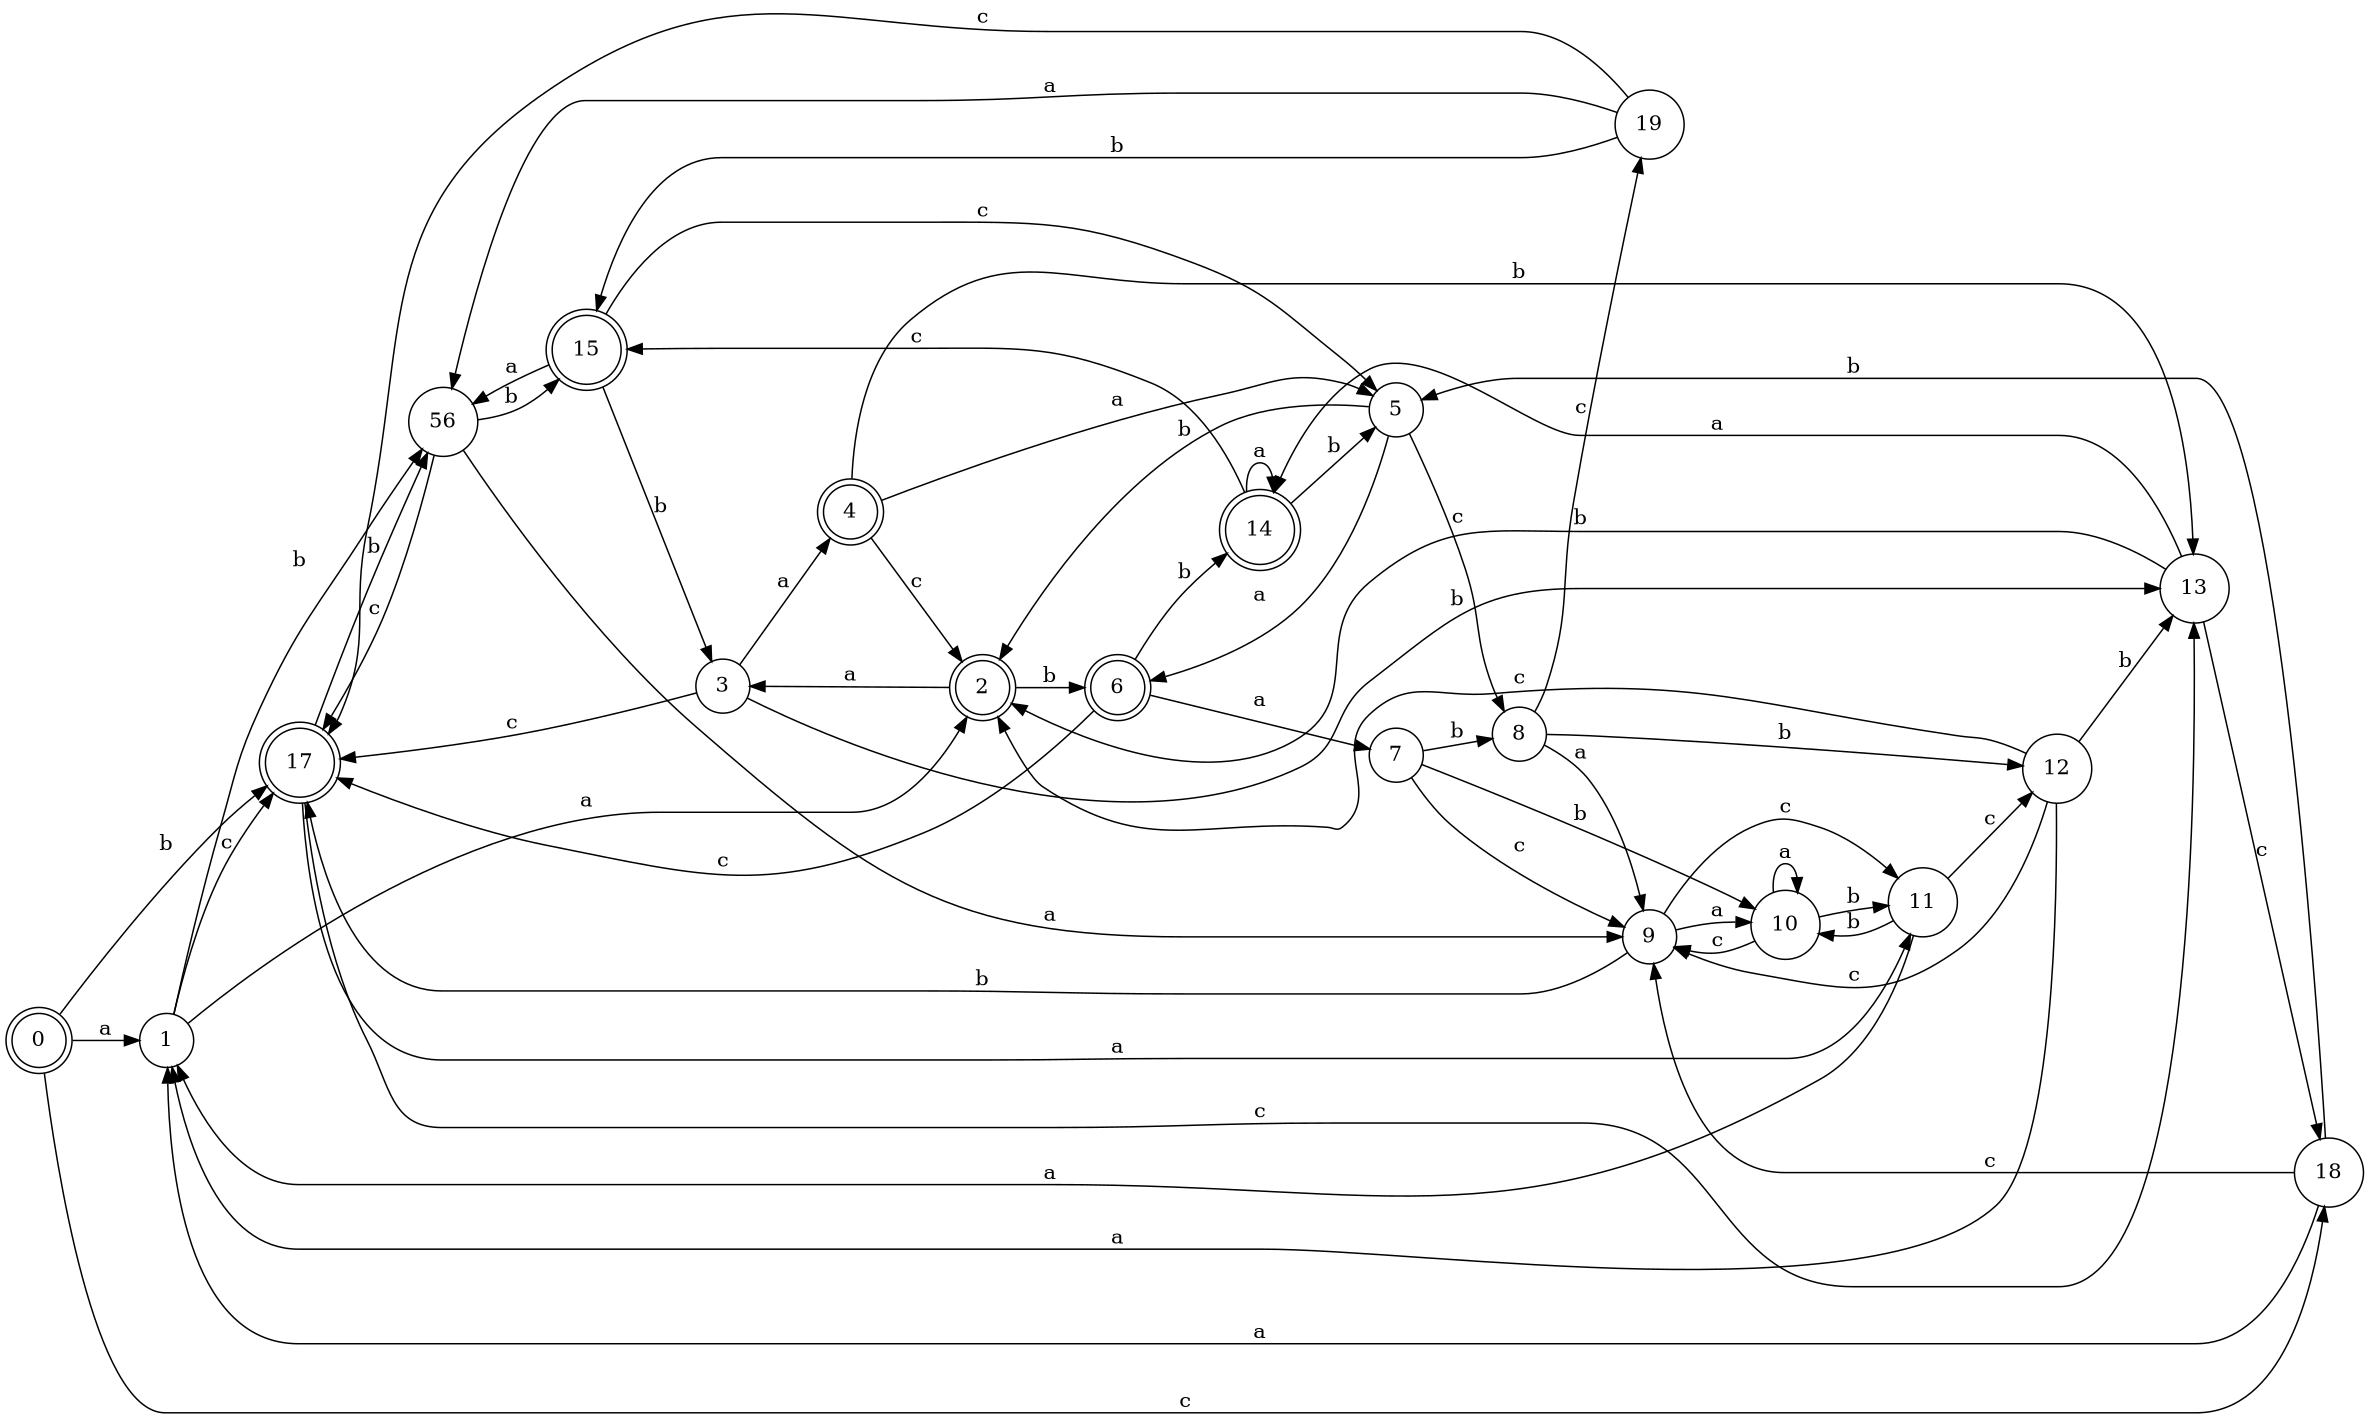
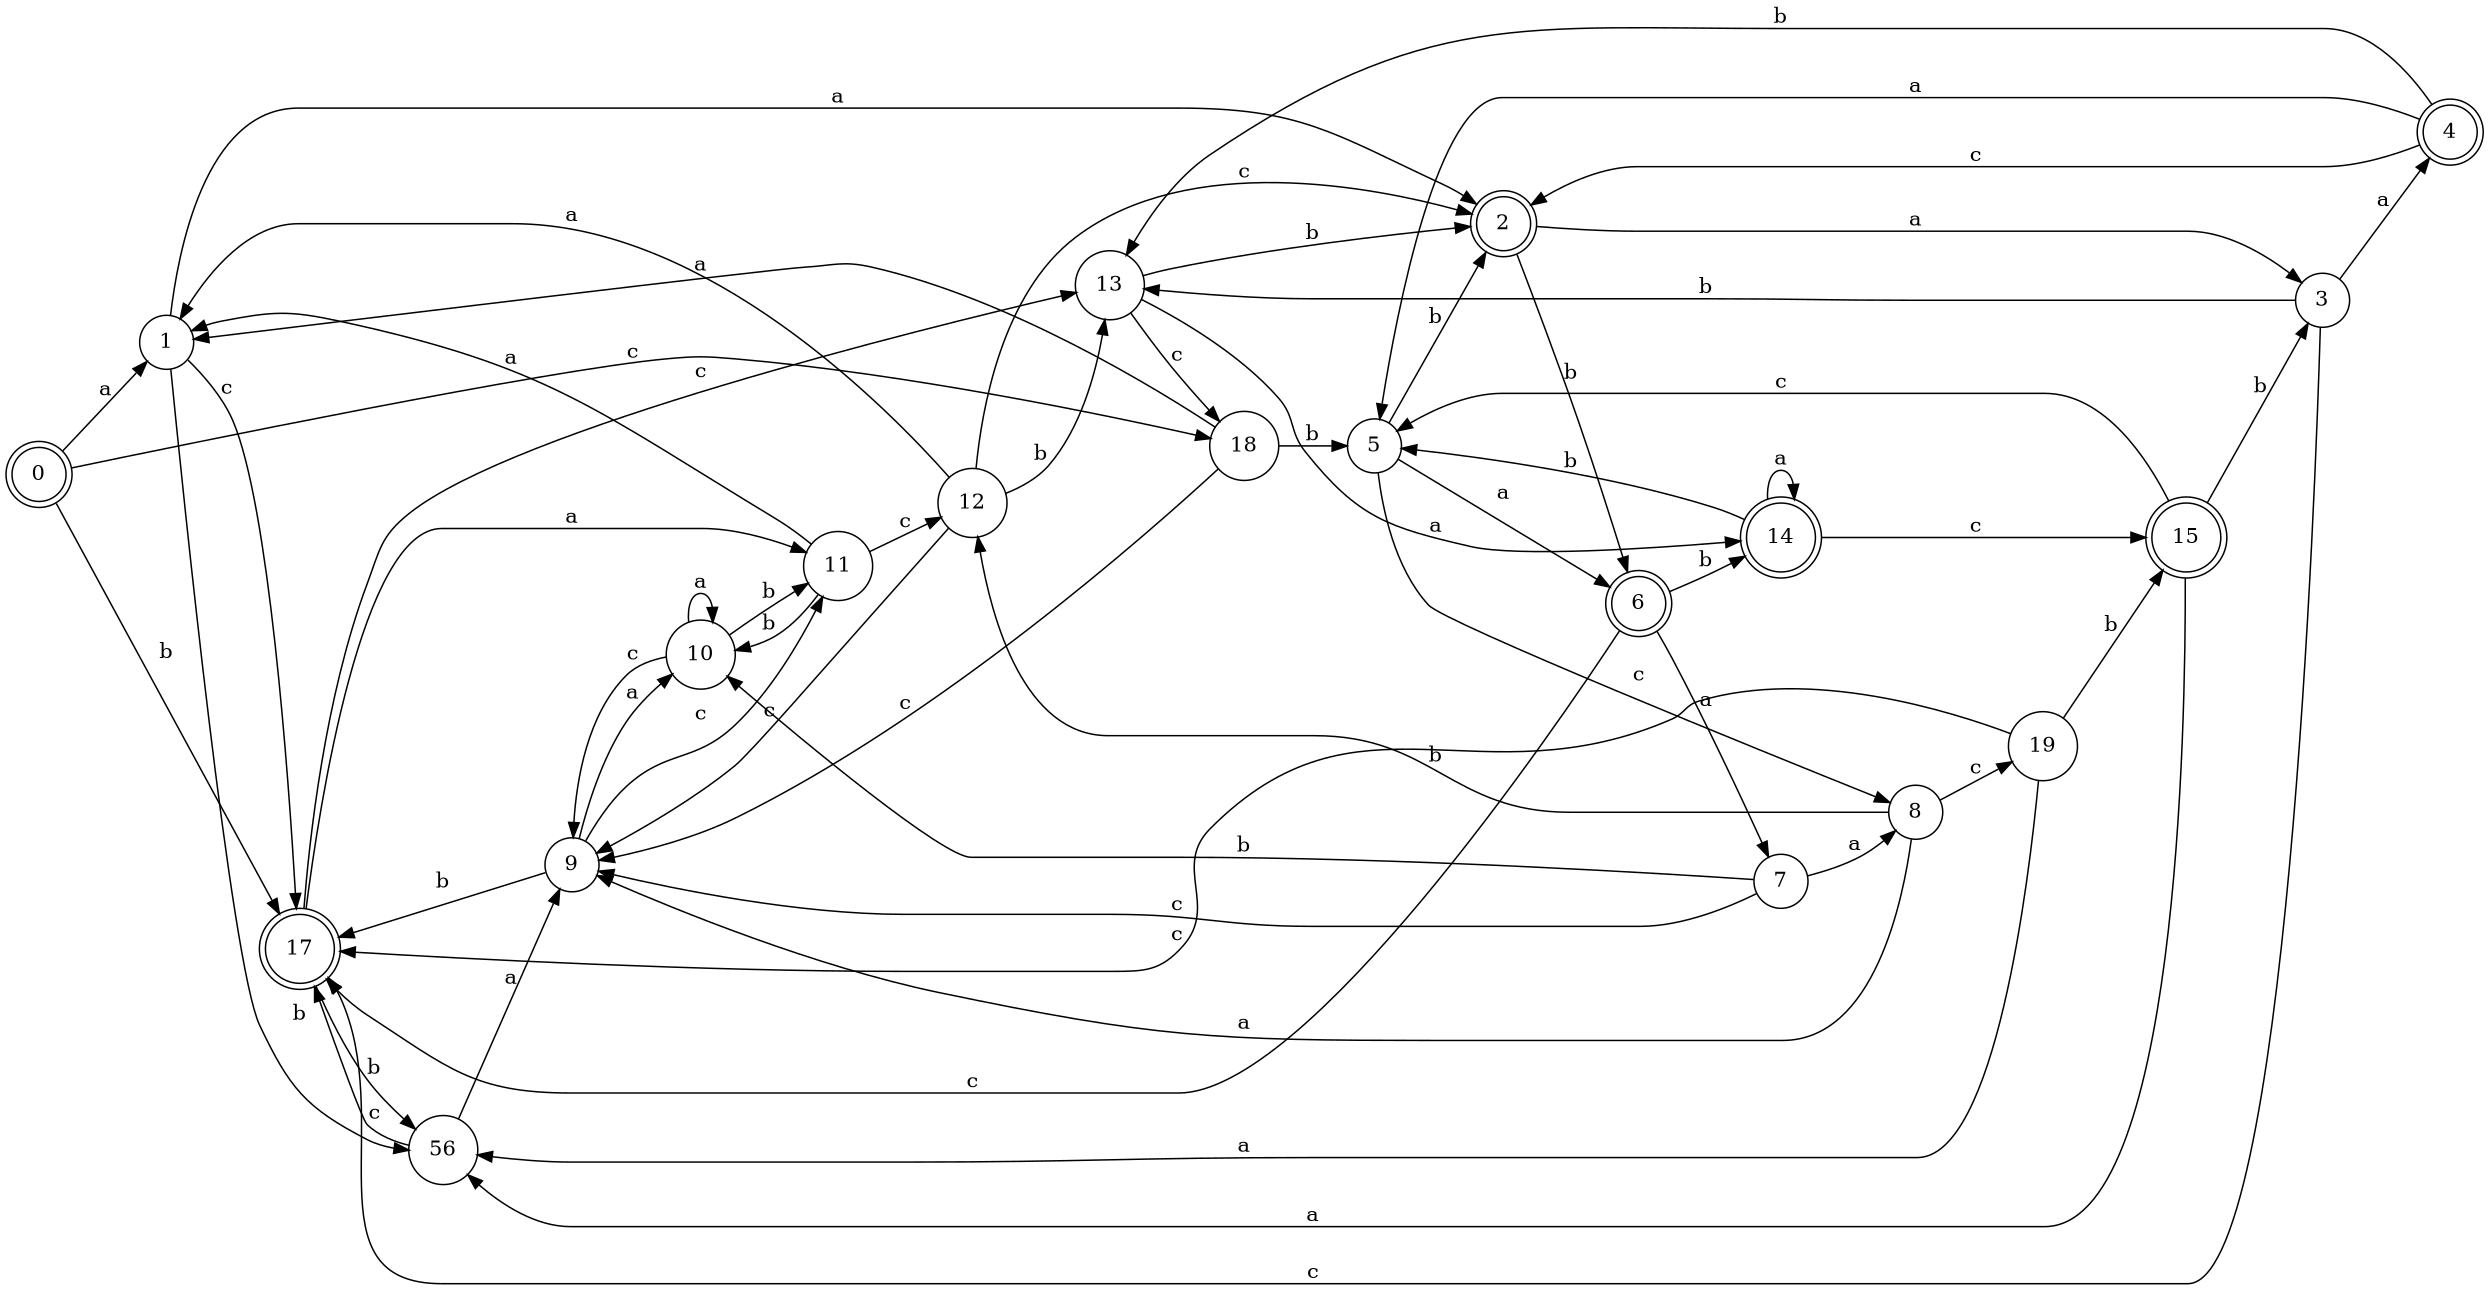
edge "56" -> "15": removed, label "b"
edge "7" -> "8": label "b" -> "a"
